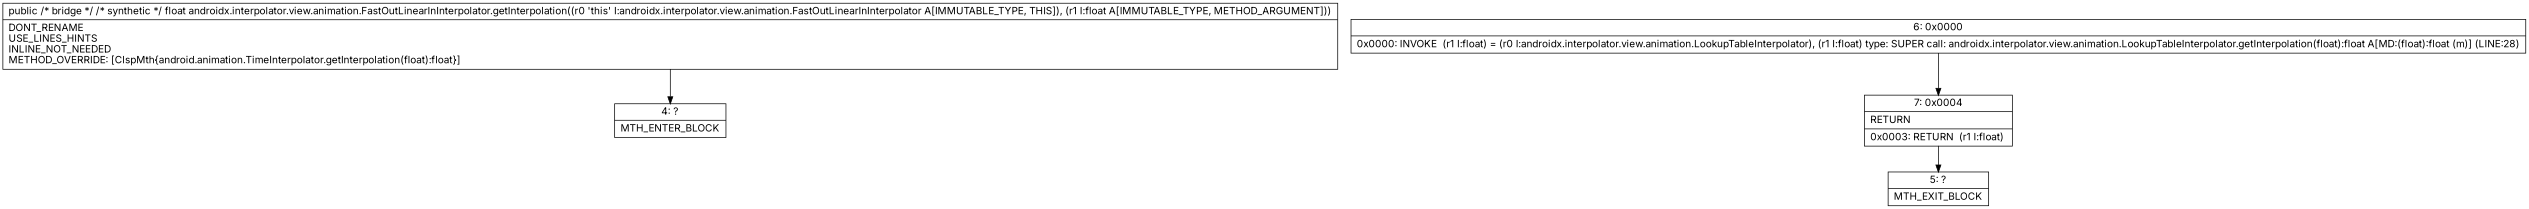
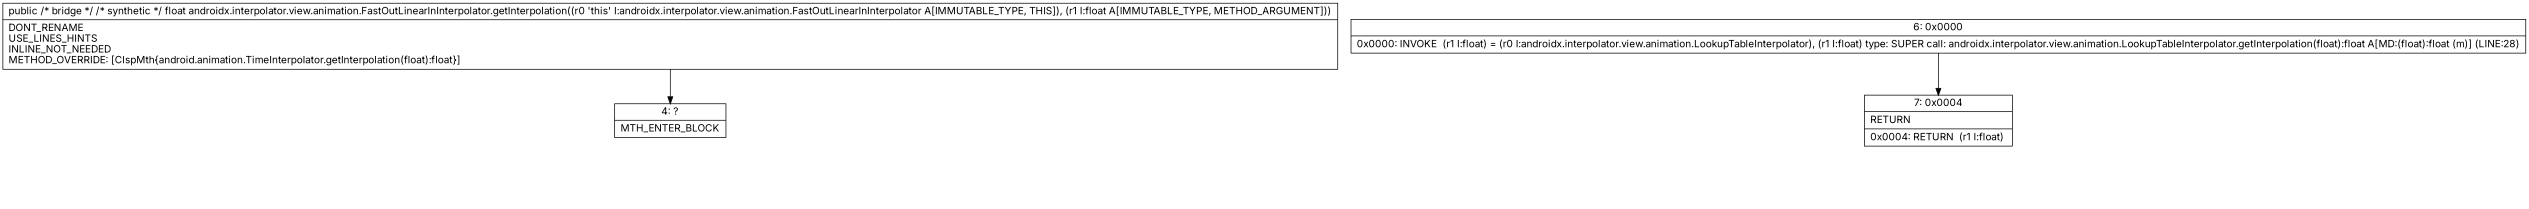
node "7: 0x0004": text "0x0003: RETURN  (r1 I:float)" -> "0x0004: RETURN  (r1 I:float)"
node "5: ?": removed
